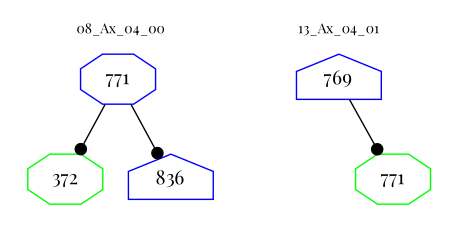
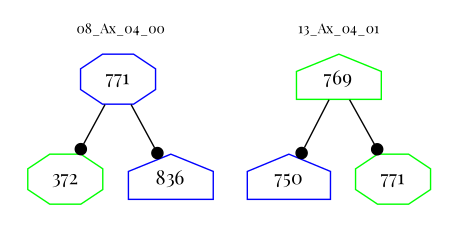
node "769": color blue -> green
node "750": added
